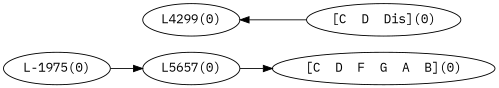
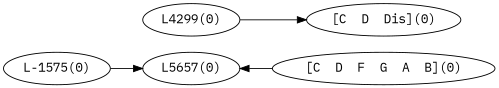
edge "[C  D  Dis](0)" -> "L4299(0)": reversed
node "L-1975(0)": label "L-1975(0)" -> "L-1575(0)"
edge "L5657(0)" -> "[C  D  F  G  A  B](0)": reversed
